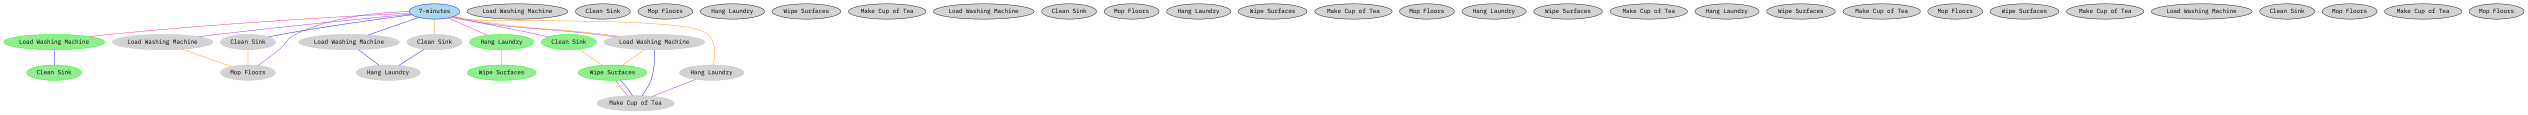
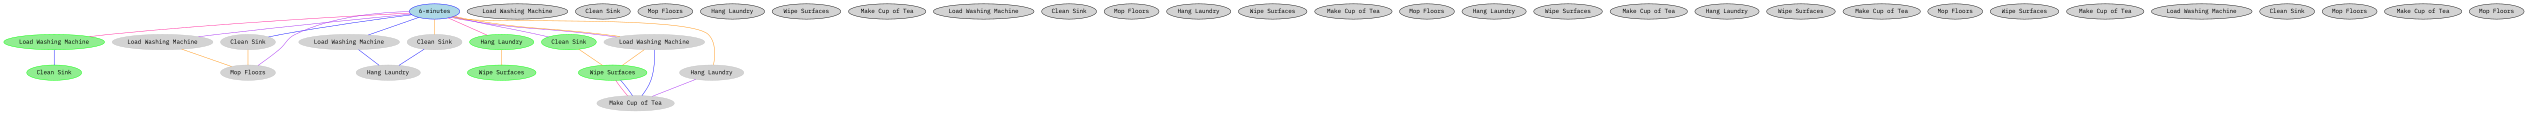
node "7-minutes": label "7-minutes" -> "6-minutes"
